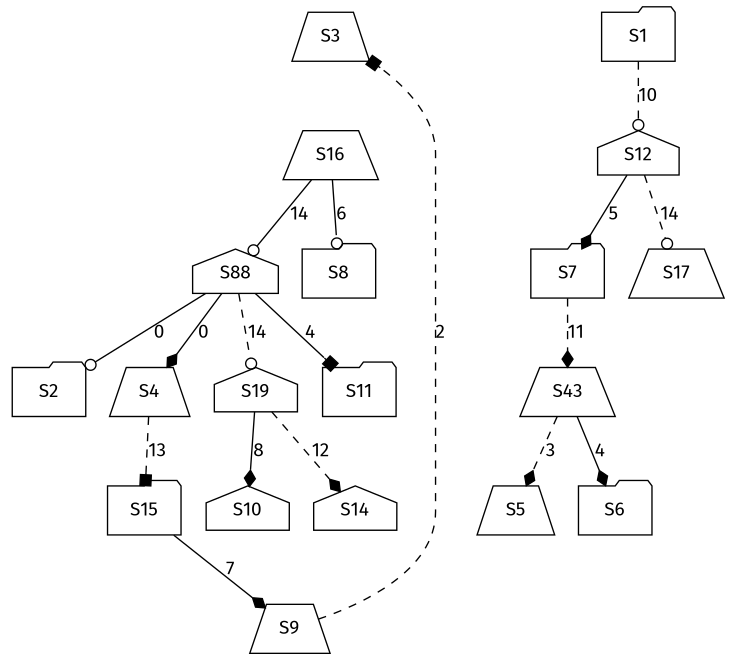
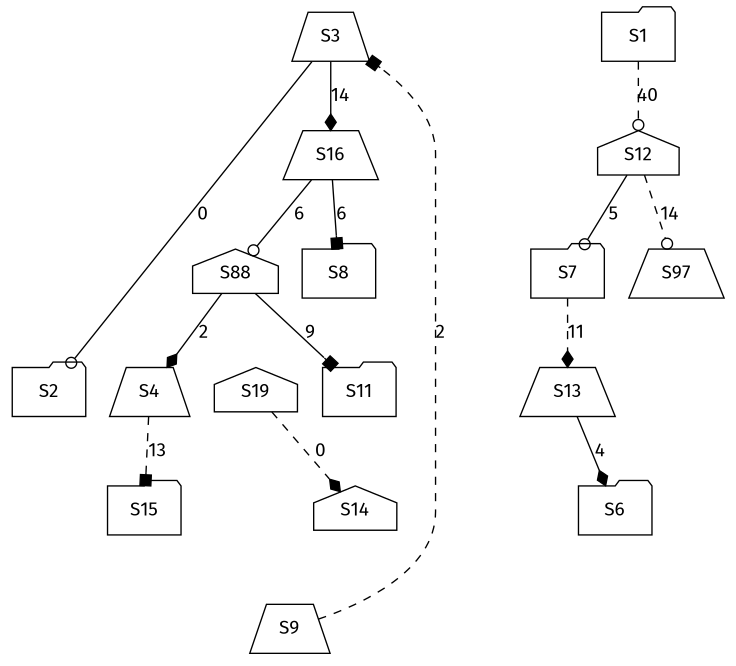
edge "S3" -> "S16": added, label "14"
edge "S1" -> "S12": label "10" -> "40"
edge "S12" -> "S7": arrowhead diamond -> odot
edge "S16" -> "S8": arrowhead odot -> box
edge "S16" -> "S88": label "14" -> "6"
node "S17": label "S17" -> "S97"
edge "S88" -> "S19": removed, label "14"
edge "S88" -> "S2": now "S3" -> "S2"
edge "S88" -> "S4": label "0" -> "2"
edge "S88" -> "S11": label "4" -> "9"
node "S43": label "S43" -> "S13"
edge "S19" -> "S14": label "12" -> "0"
node "S10": removed
node "S5": removed
edge "S15" -> "S9": removed, label "7"
